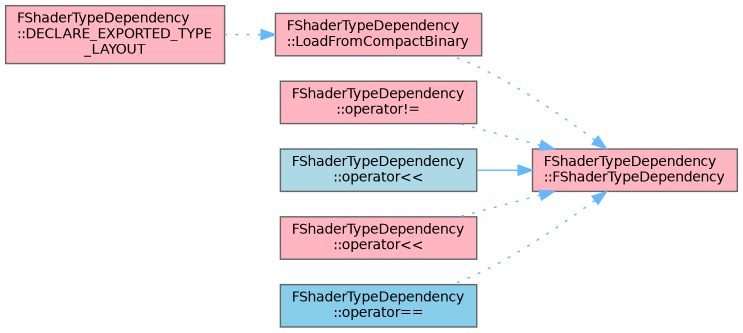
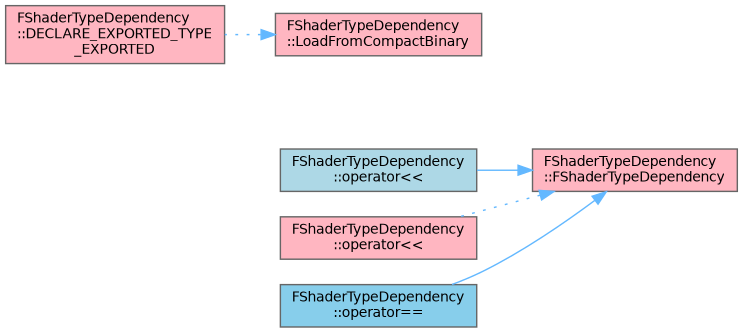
node "FShaderTypeDependency ::DECLARE_EXPORTED_TYPE _LAYOUT": label "FShaderTypeDependency ::DECLARE_EXPORTED_TYPE _LAYOUT" -> "FShaderTypeDependency ::DECLARE_EXPORTED_TYPE _EXPORTED"
edge "FShaderTypeDependency ::LoadFromCompactBinary" -> "FShaderTypeDependency ::FShaderTypeDependency": removed
node "FShaderTypeDependency ::operator!=": removed
edge "FShaderTypeDependency ::operator==" -> "FShaderTypeDependency ::FShaderTypeDependency": style dotted -> solid
